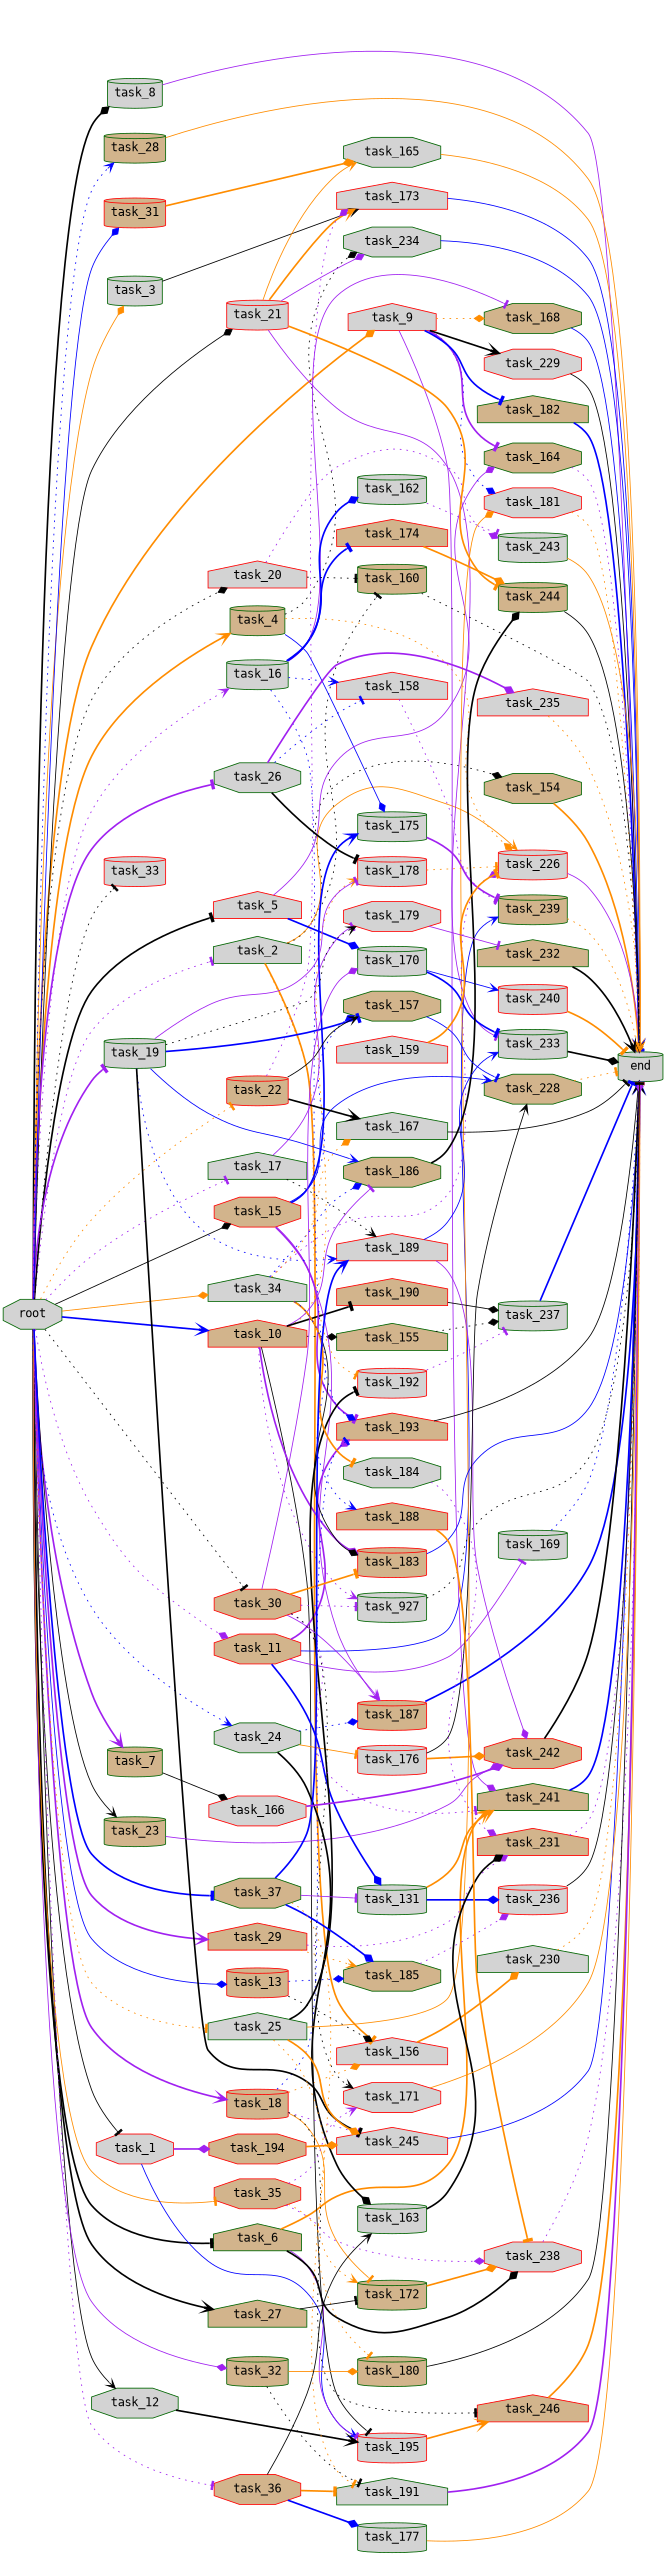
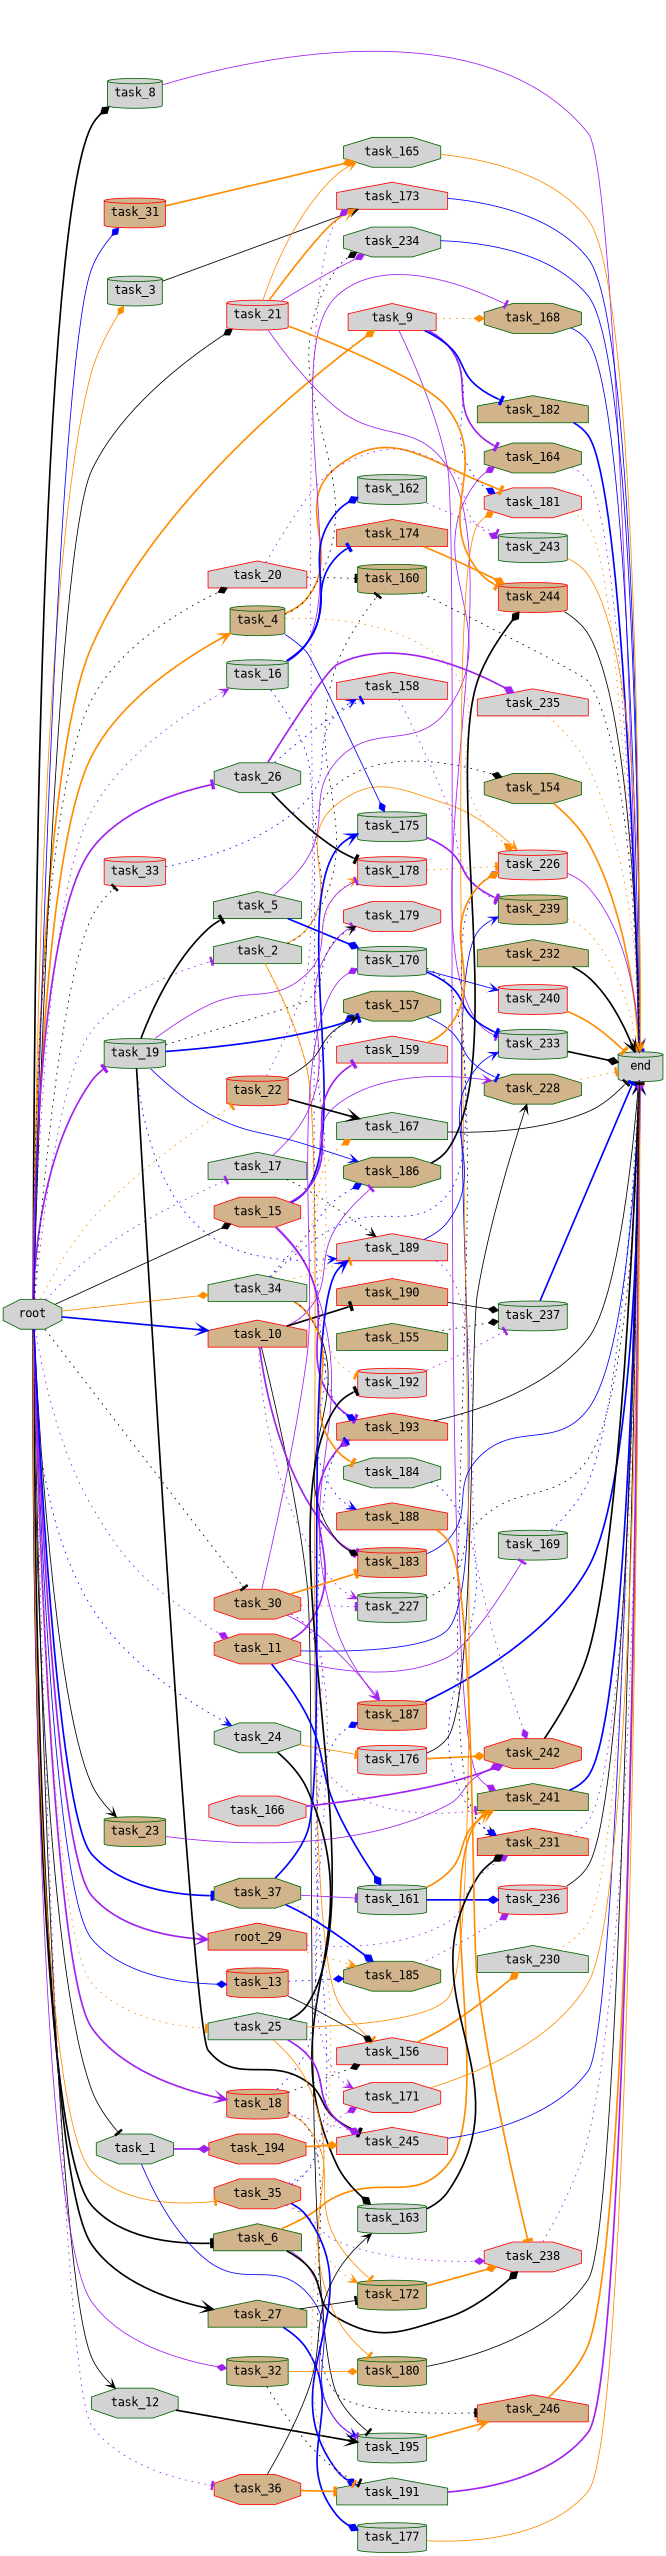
node "task_28": removed
node "task_229": removed
edge "task_4" -> "task_181": added
node "task_244": color darkgreen -> red
edge "task_16" -> "task_158": now "task_33" -> "task_158"
node "task_5": color red -> darkgreen
edge "task_179" -> "task_232": removed
edge "task_159" -> "task_226": arrowhead tee -> diamond
edge "root" -> "task_5": now "task_19" -> "task_5"
edge "task_15" -> "task_228": color blue -> purple
edge "task_15" -> "task_159": added
edge "task_34" -> "task_226": color purple -> blue
edge "task_34" -> "task_189": added
edge "task_10" -> "task_155": removed
edge "task_170" -> "task_231": added
edge "task_10" -> "task_183": arrowhead diamond -> tee
edge "task_2" -> "task_156": style bold -> solid
edge "task_189" -> "task_242": style solid -> dotted
node "task_927": label "task_927" -> "task_227"
edge "task_184" -> "task_231": color purple -> blue
edge "task_24" -> "task_187": now "task_35" -> "task_187"
node "task_7": removed
edge "task_30" -> "task_171": color black -> purple
node "task_131": label "task_131" -> "task_161"
node "task_29": label "task_29" -> "root_29"
edge "task_13" -> "task_156": style dotted -> solid
edge "task_18" -> "task_156": color darkorange -> black
edge "task_25" -> "task_245": color darkorange -> purple
node "task_1": color red -> darkgreen
edge "task_35" -> "task_171": arrowhead vee -> diamond
edge "task_25" -> "task_180": style dotted -> solid
edge "task_35" -> "task_191": added
node "task_195": color red -> darkgreen
edge "task_36" -> "task_177": now "task_27" -> "task_177"
